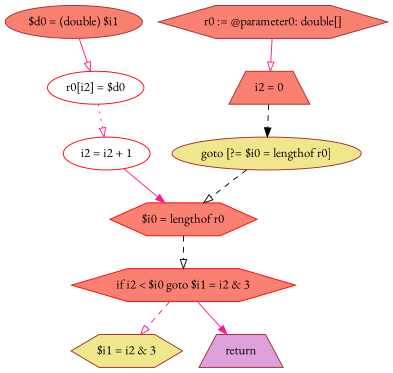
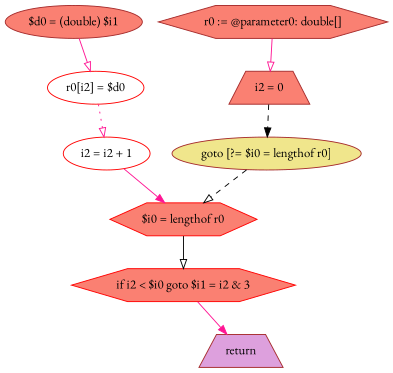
edge "$i0 = lengthof r0" -> "if i2 < $i0 goto $i1 = i2 & 3": style dashed -> solid
node "$i1 = i2 & 3": removed
